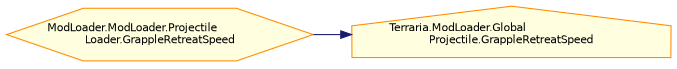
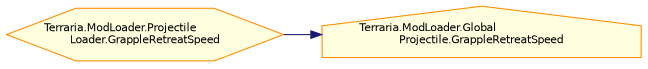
node "ModLoader.ModLoader.Projectile Loader.GrappleRetreatSpeed": label "ModLoader.ModLoader.Projectile Loader.GrappleRetreatSpeed" -> "Terraria.ModLoader.Projectile Loader.GrappleRetreatSpeed"
